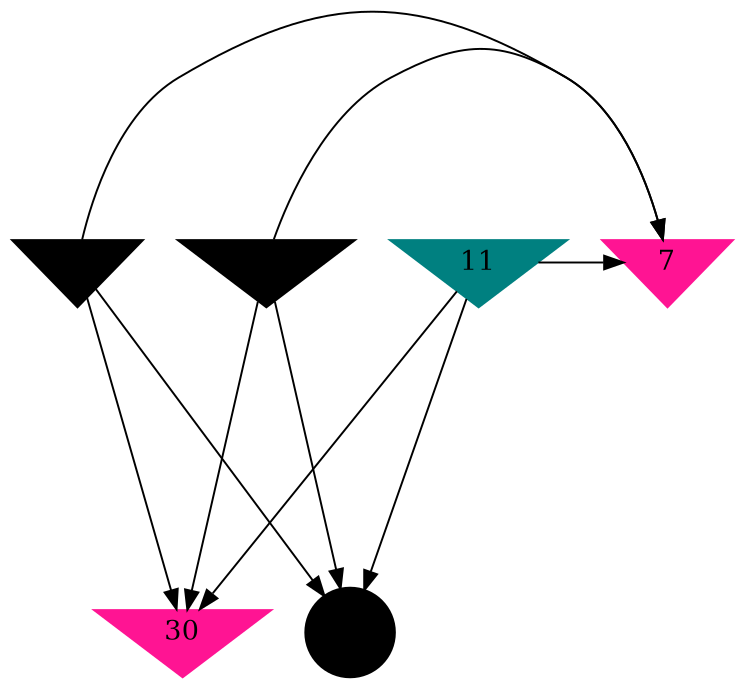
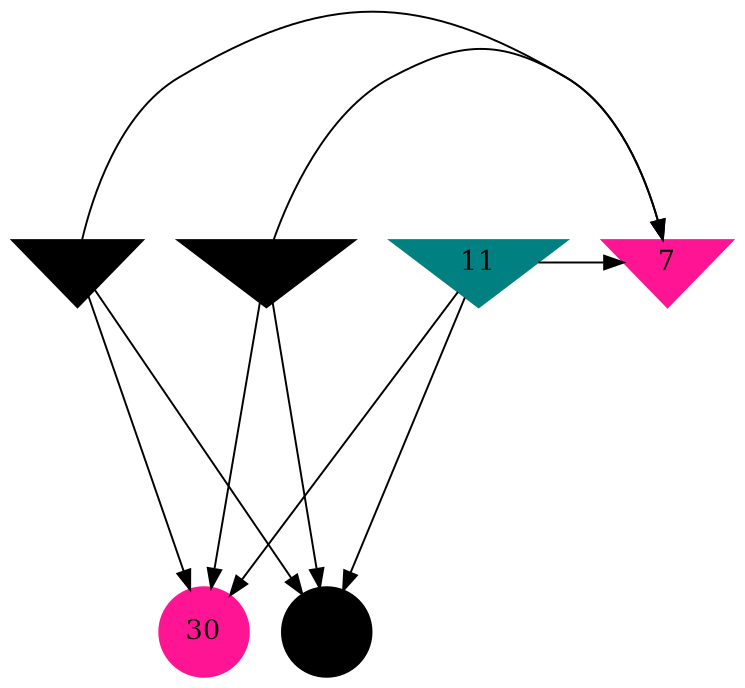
node "30": shape invtriangle -> circle
